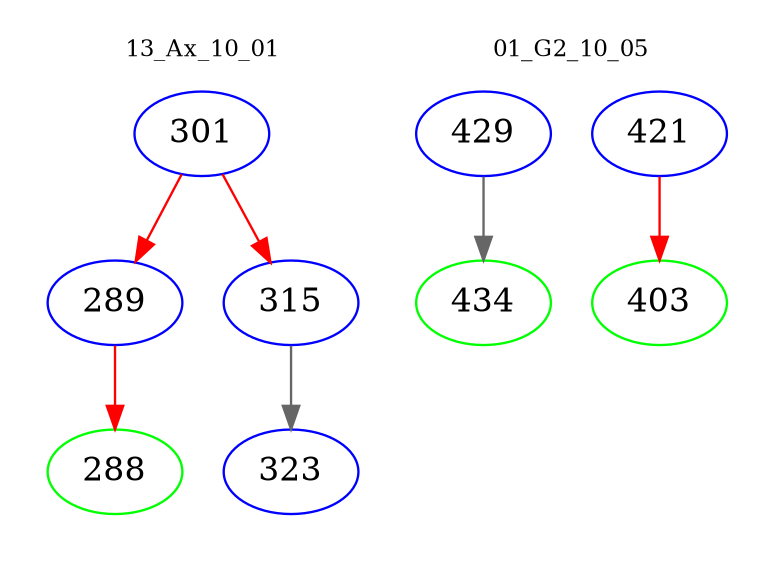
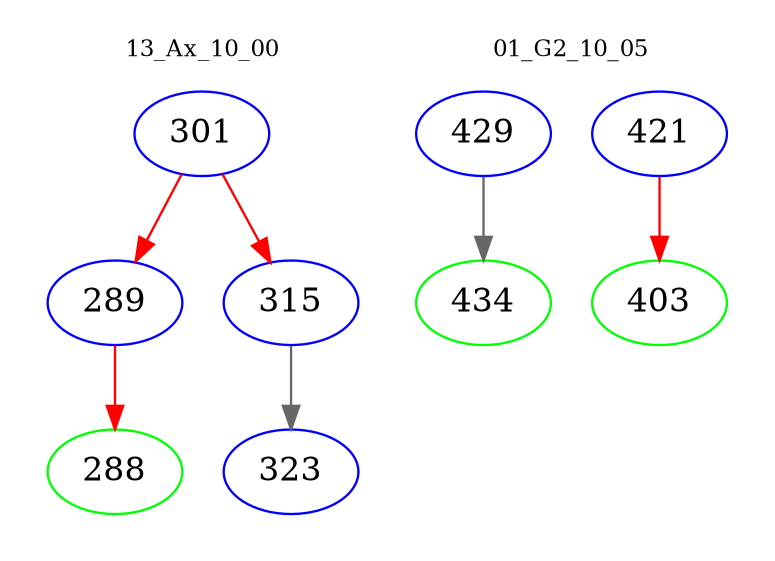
cluster "13_Ax_10_01": label "13_Ax_10_01" -> "13_Ax_10_00"
